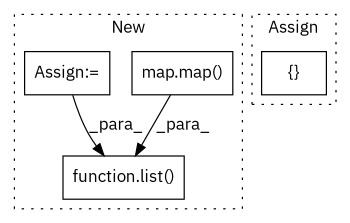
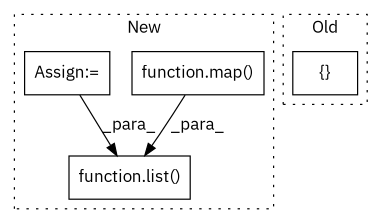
cluster "Assign": label "Assign" -> "Old"
node "map.map()": label "map.map()" -> "function.map()"
